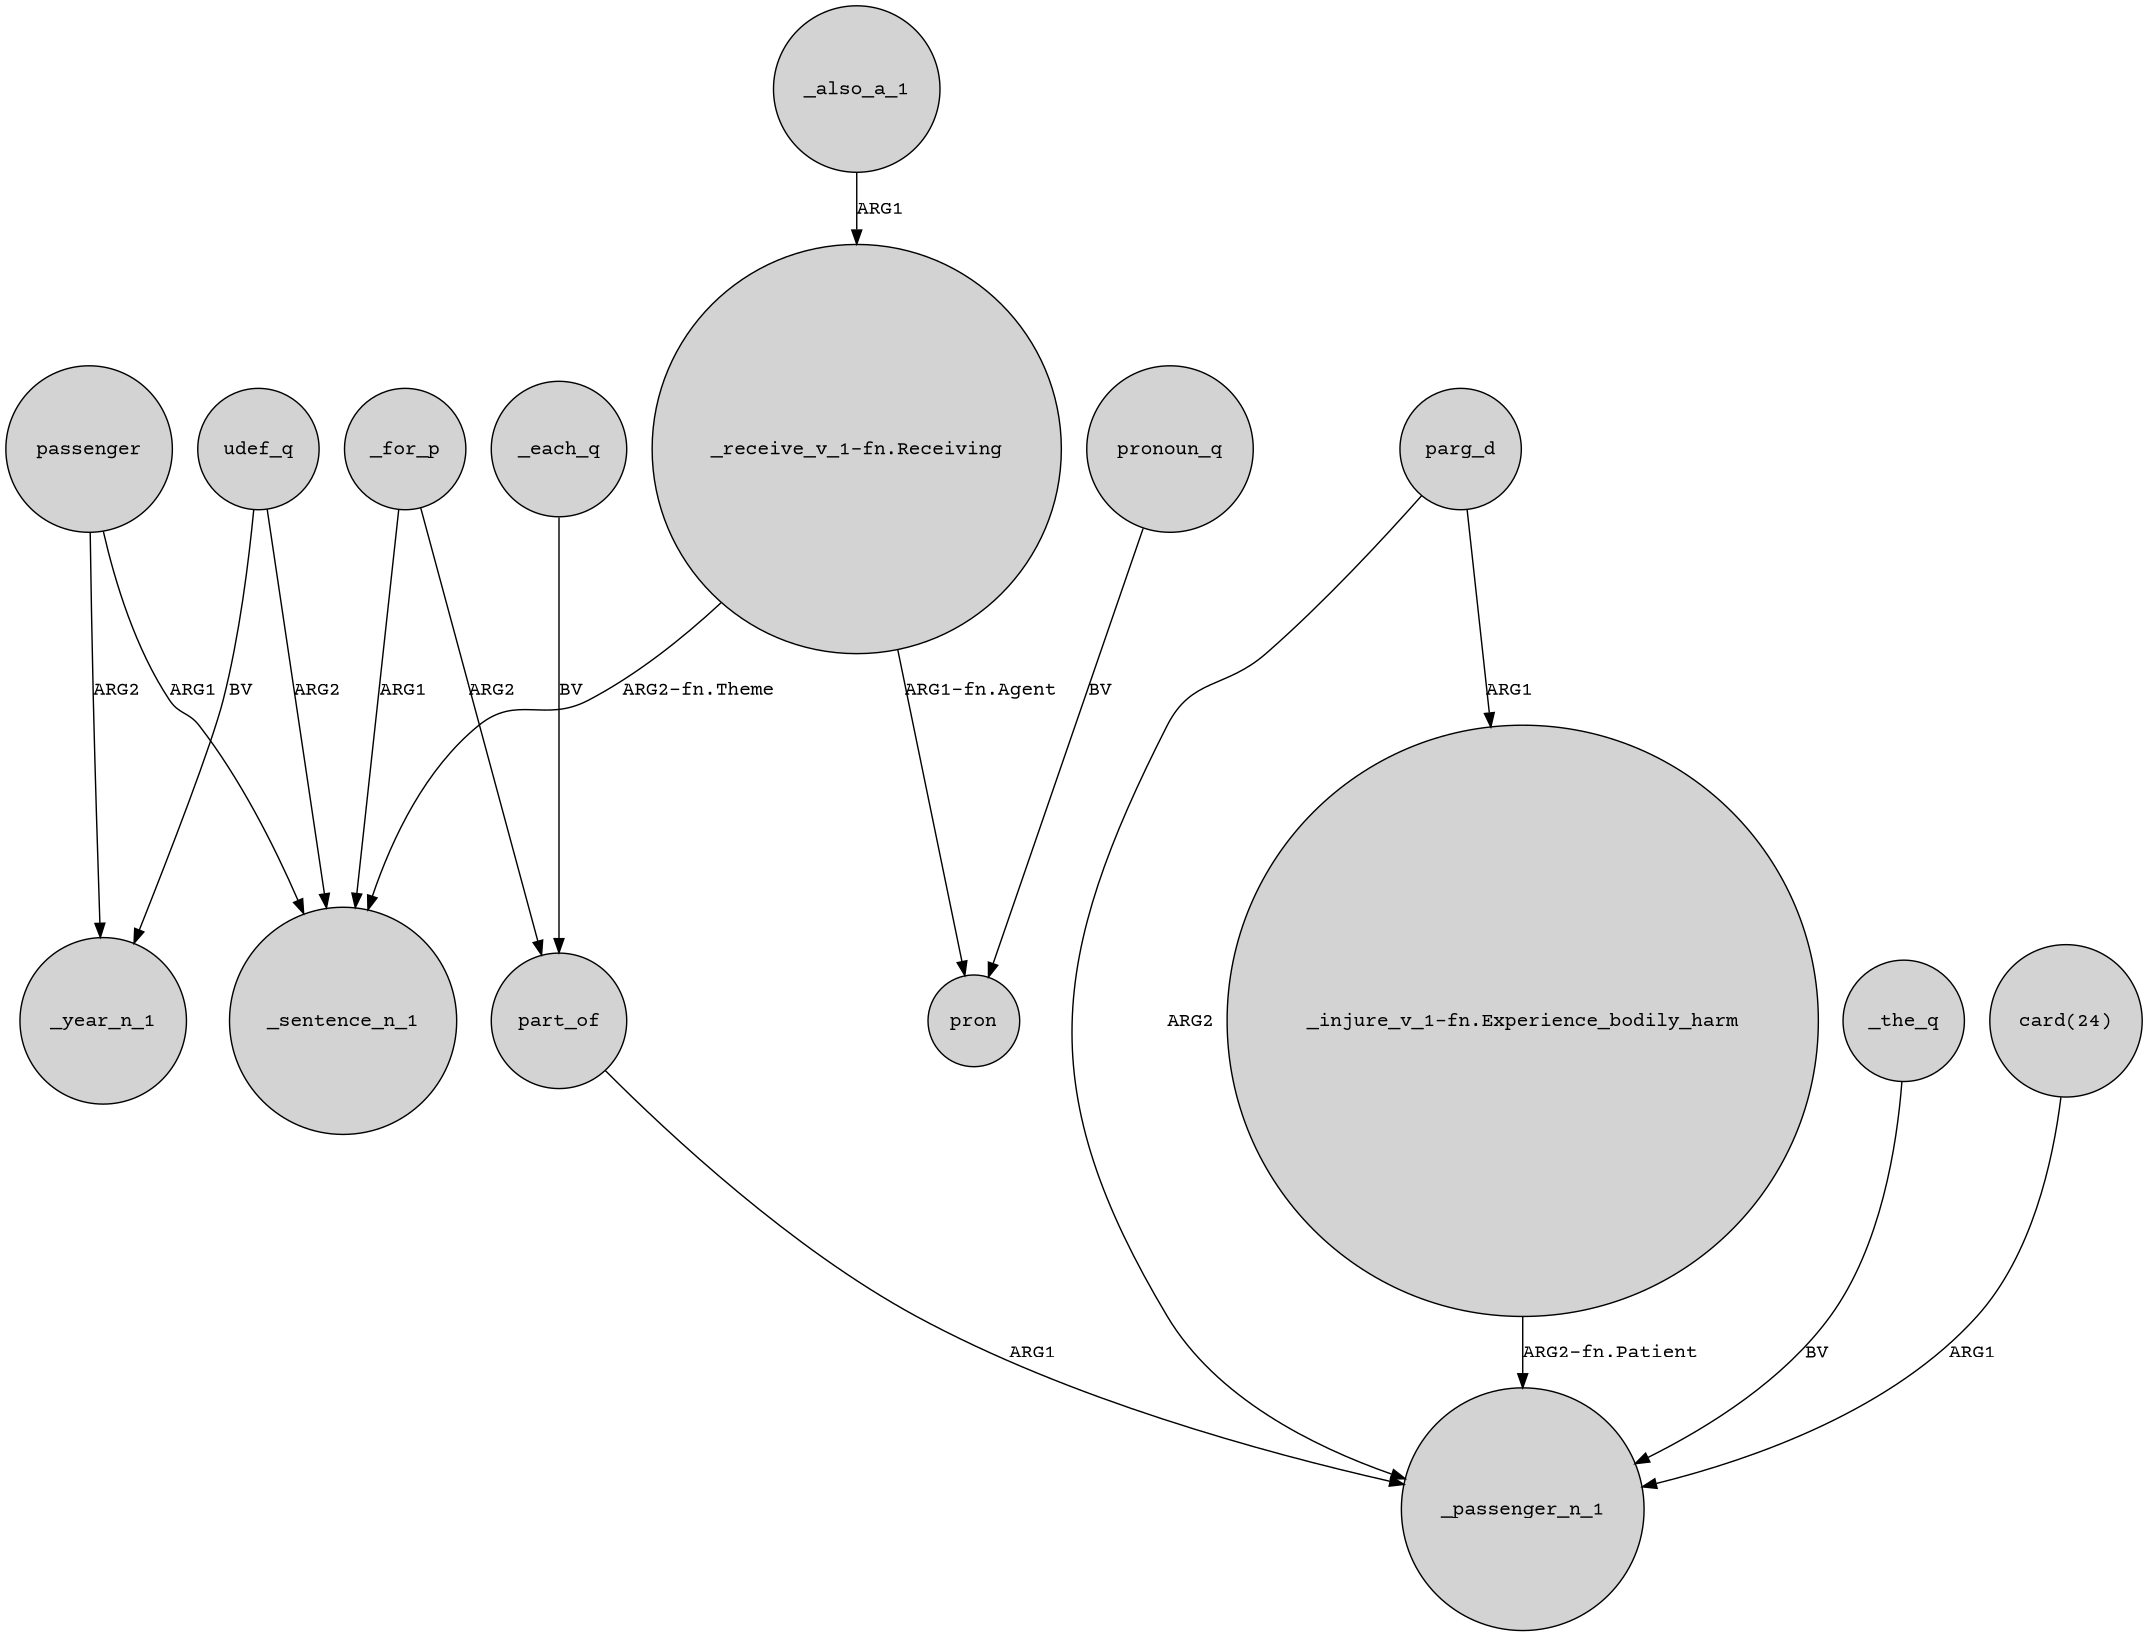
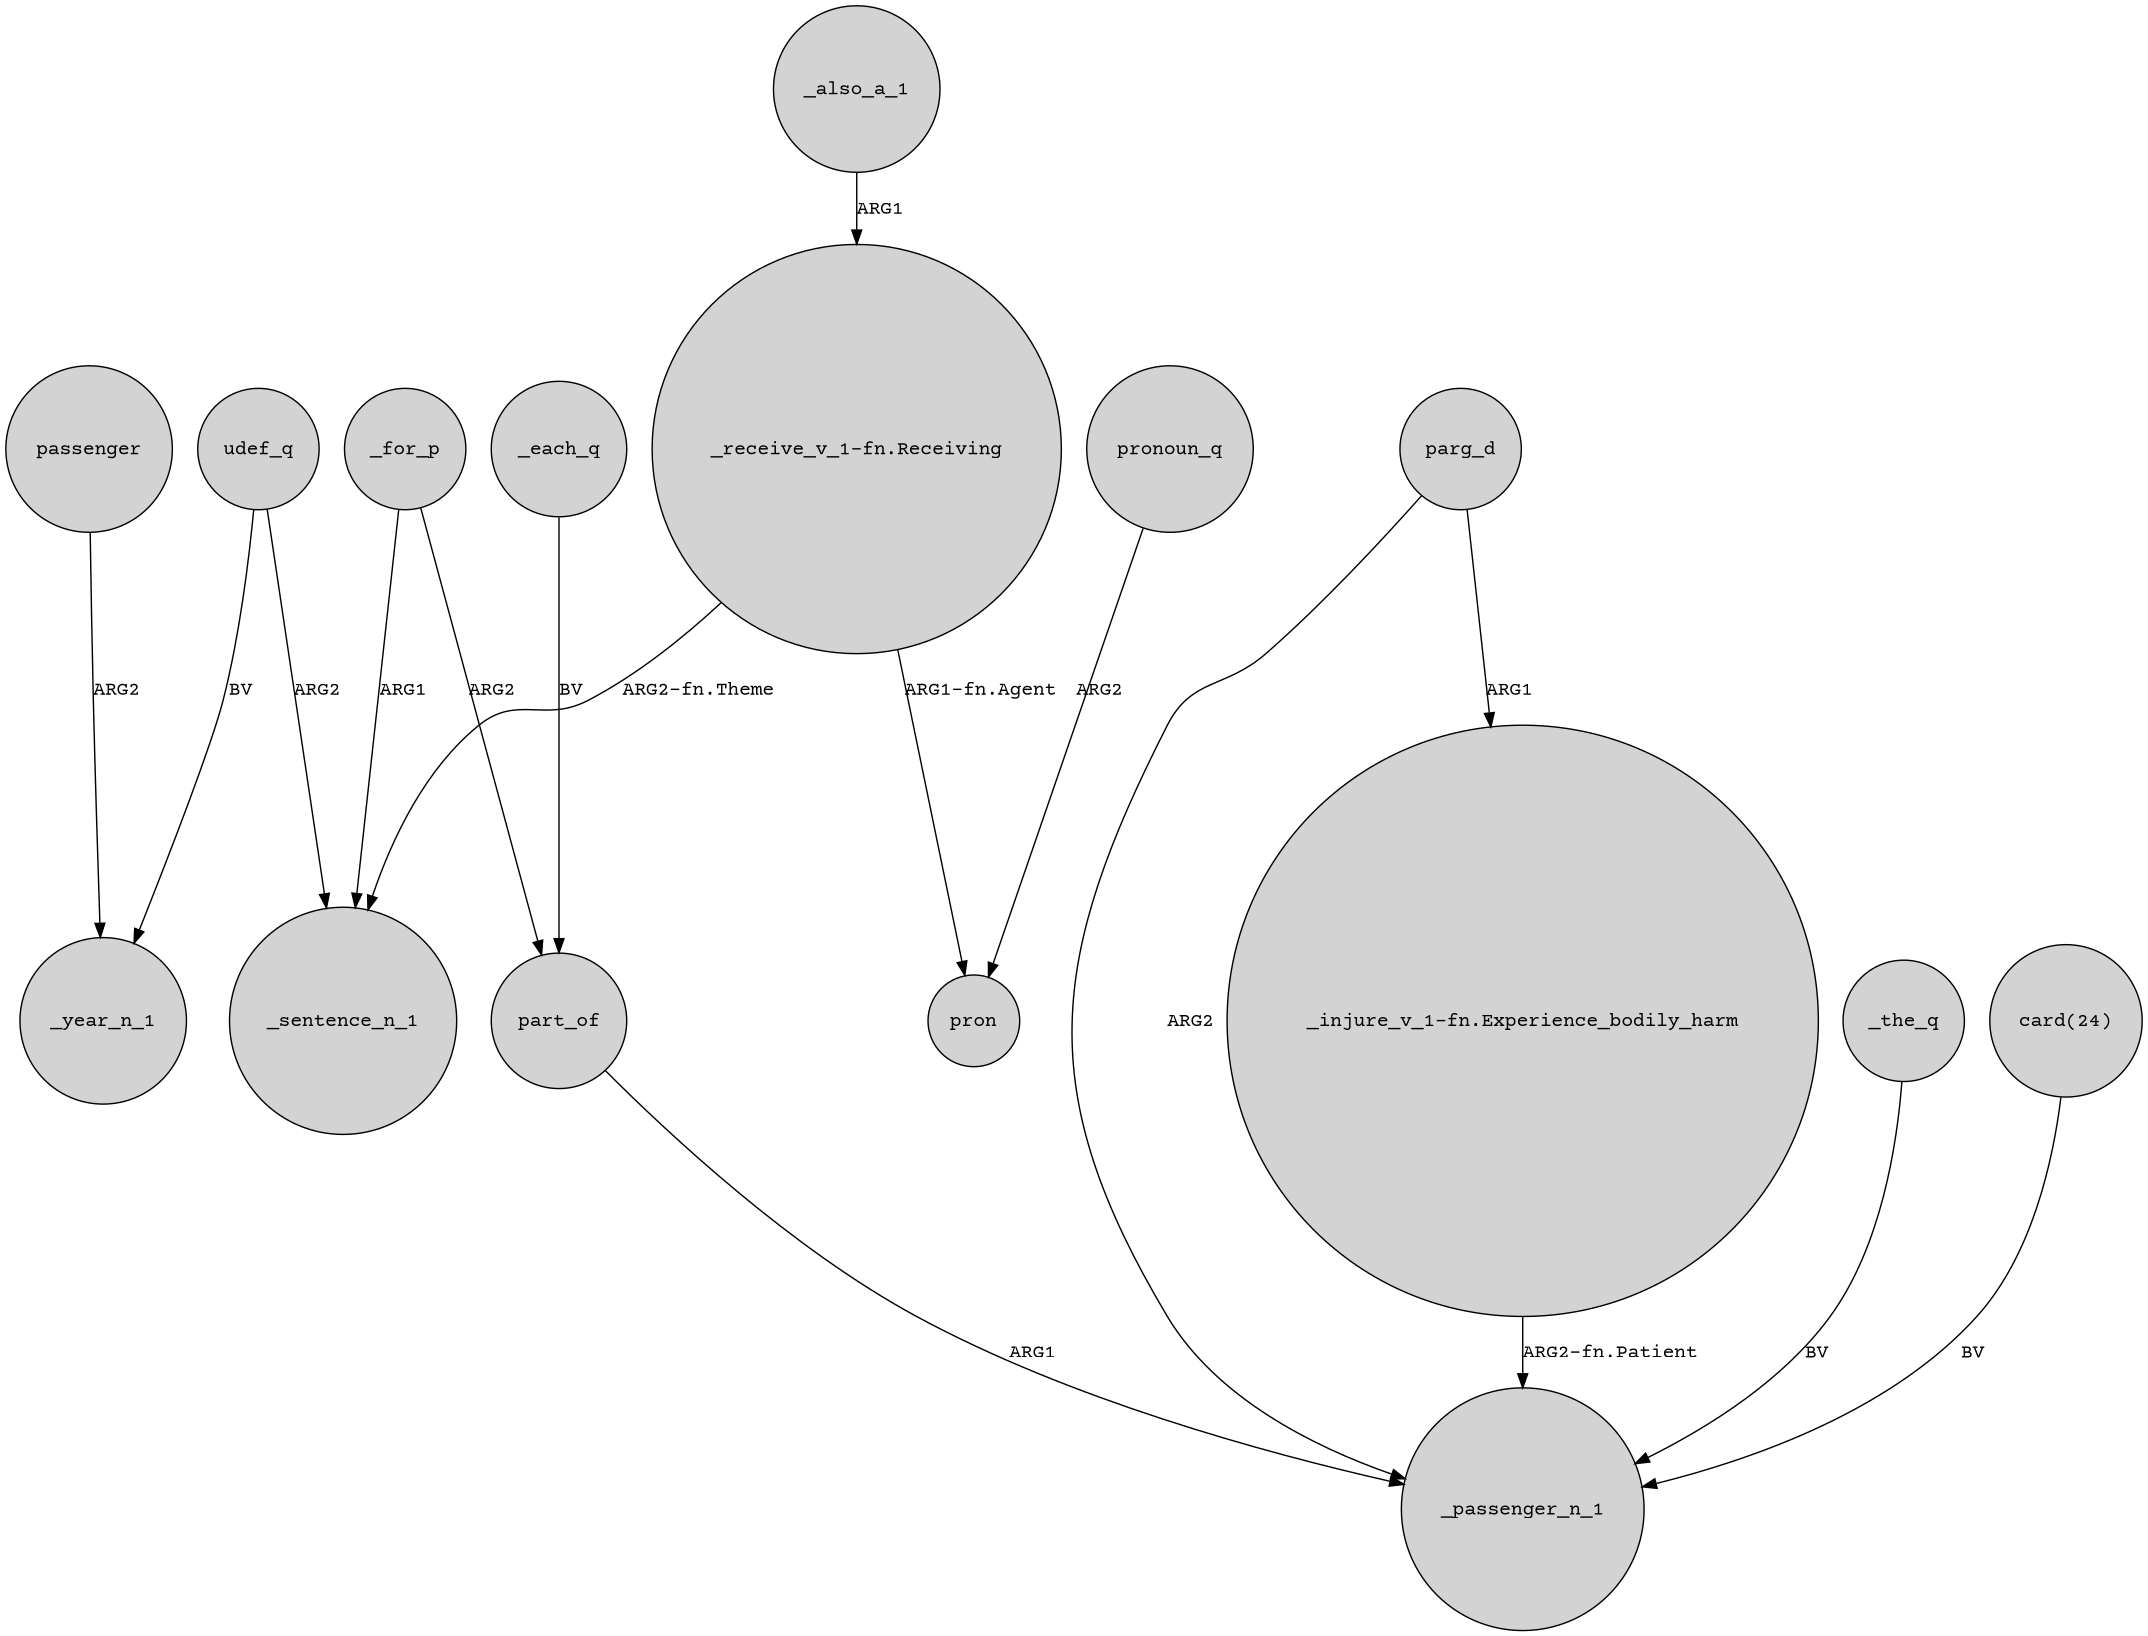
edge "pronoun_q" -> "pron": label "BV" -> "ARG2"
edge "passenger" -> "_sentence_n_1": removed, label "ARG1"
edge "card(24)" -> "_passenger_n_1": label "ARG1" -> "BV"
